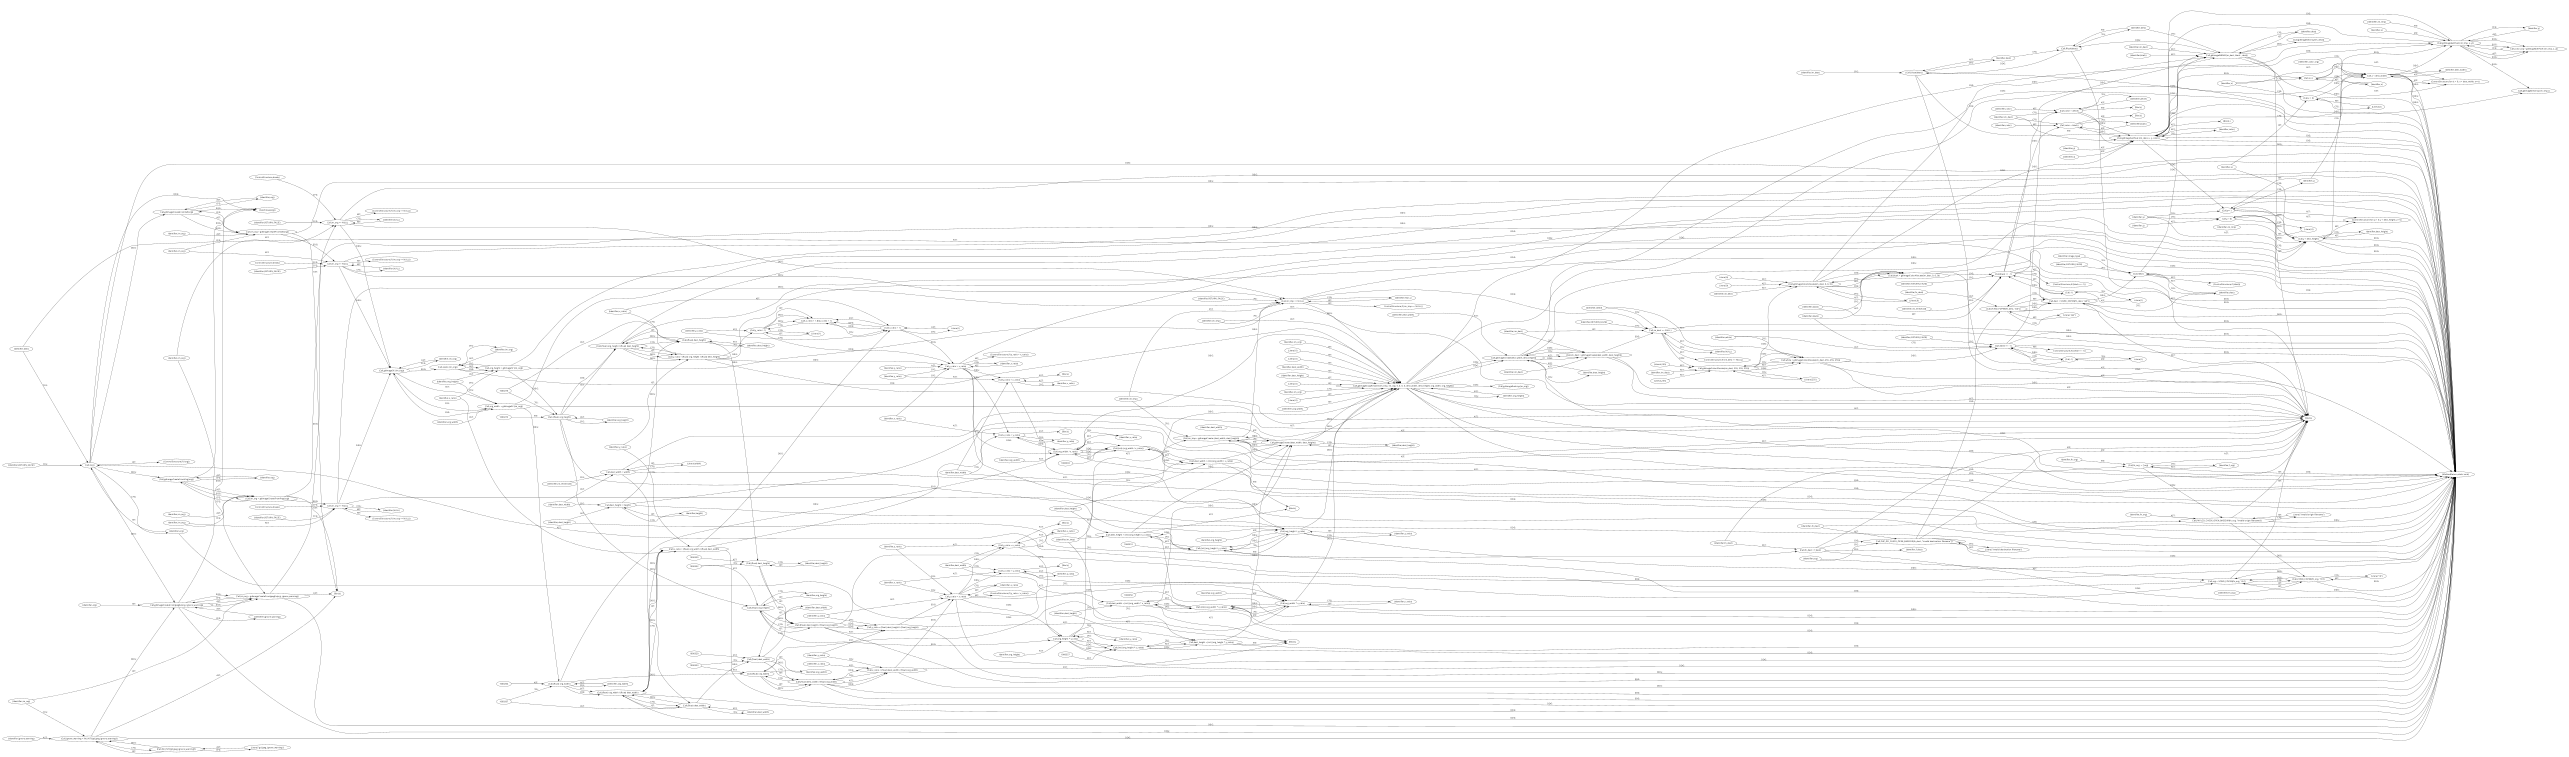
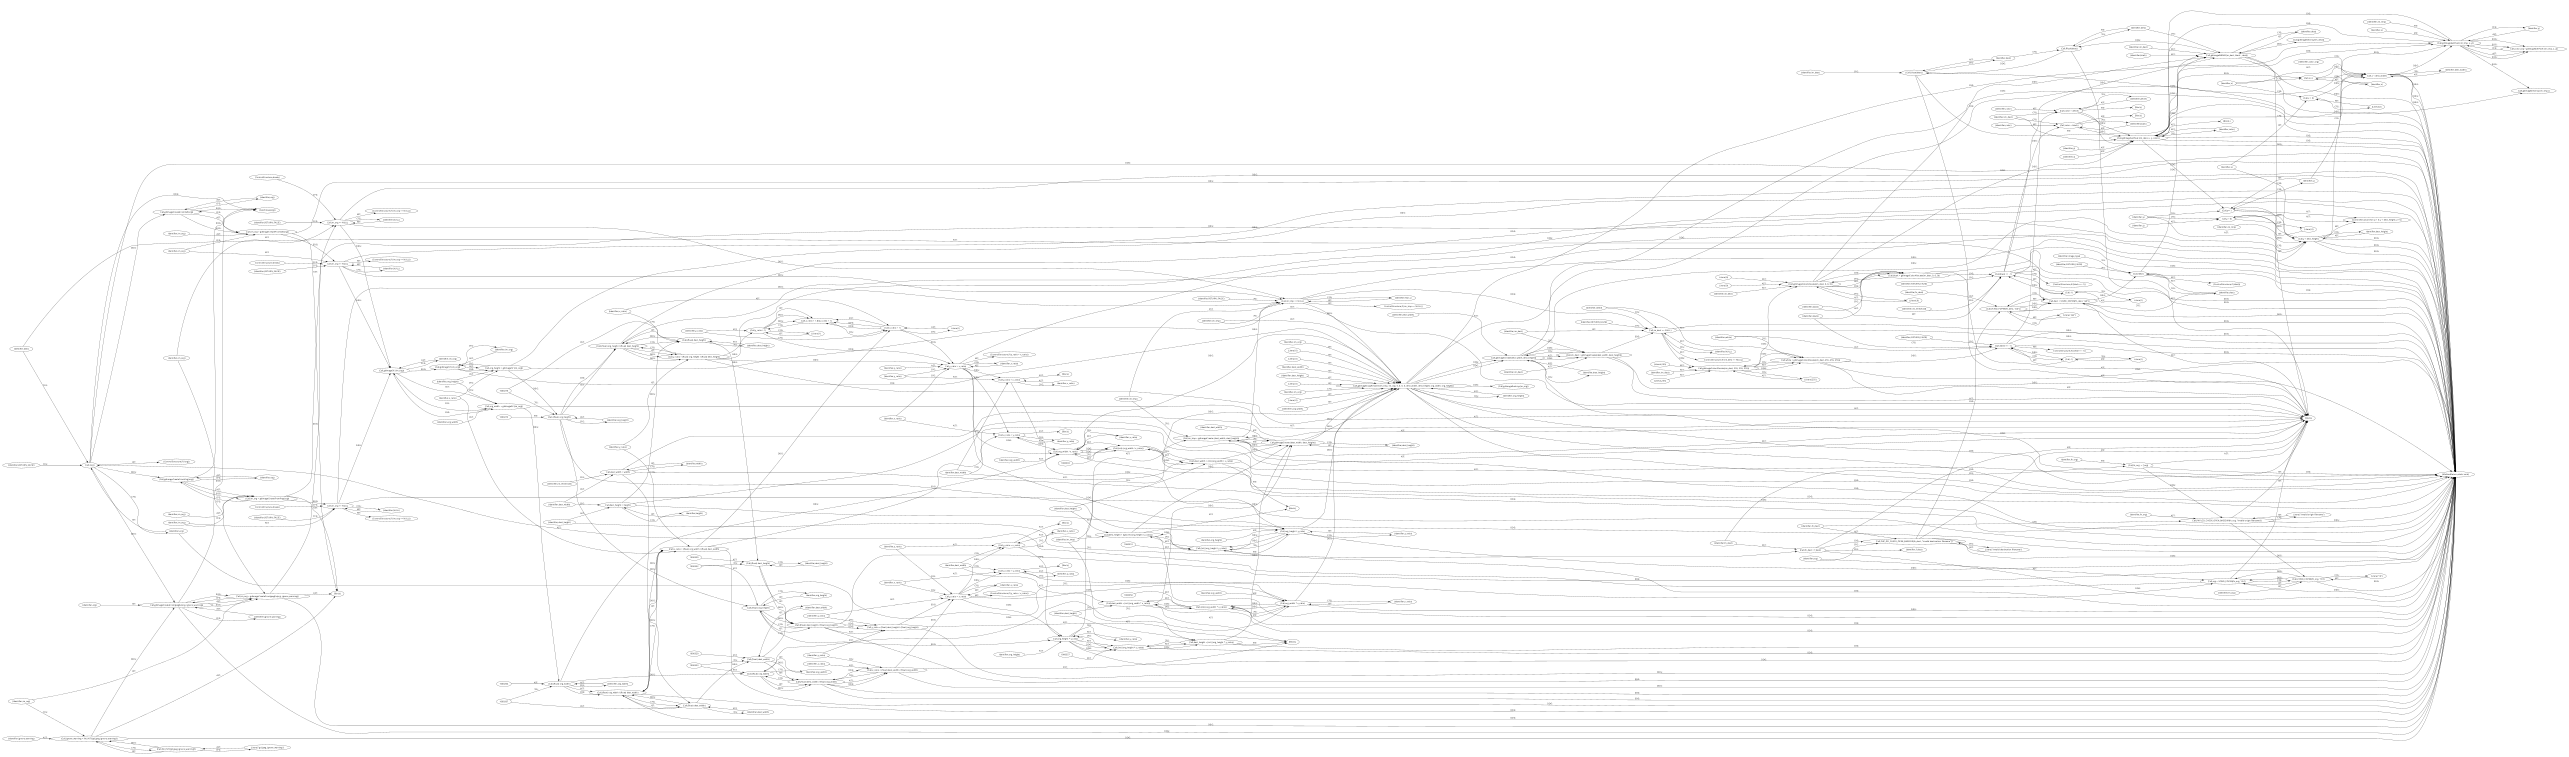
node "(ControlStructure,for (x = 0; x < dest_width; x++))": removed
edge "(Call,org_width  = gdImageSX (im_org))" -> "(MethodReturn,static void)": removed, label "DDG:"
node "(Call,static (im_org))": label "(Call,static (im_org))" -> "(Call,gdImageSY (im_org))"
node "(Literal,width)": label "(Literal,width)" -> "(Identifier,width)"
node "(Identifier,f_org)": removed
node "(Call,dest_height = (int) (org_height / y_ratio))": label "(Call,dest_height = (int) (org_height / y_ratio))" -> "(Call,dest_height = (ignore) (org_height / y_ratio))"
edge "(Call,y_ratio < x_ratio)" -> "(MethodReturn,static void)": removed, label "DDG:"
